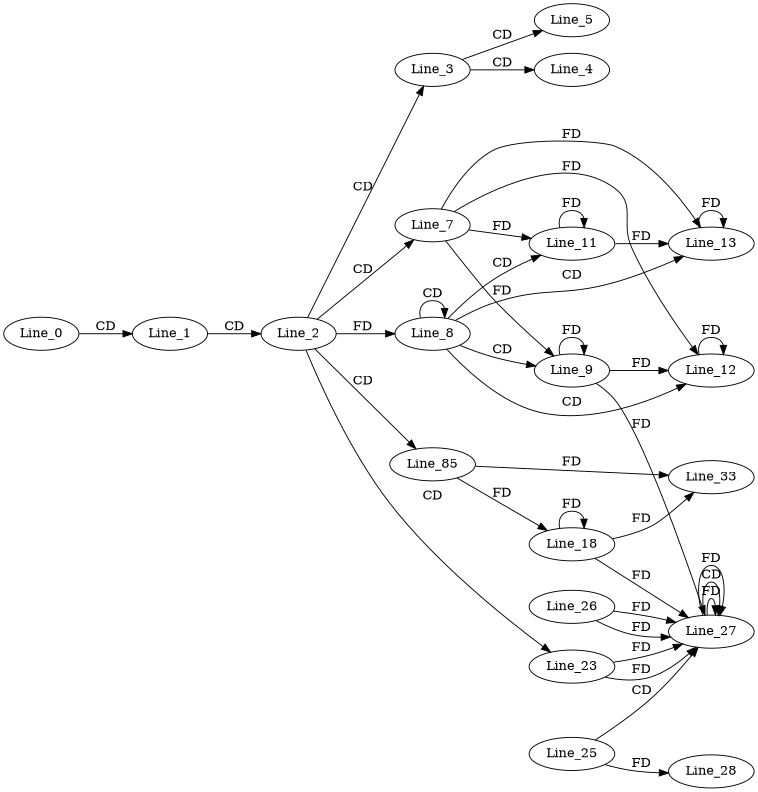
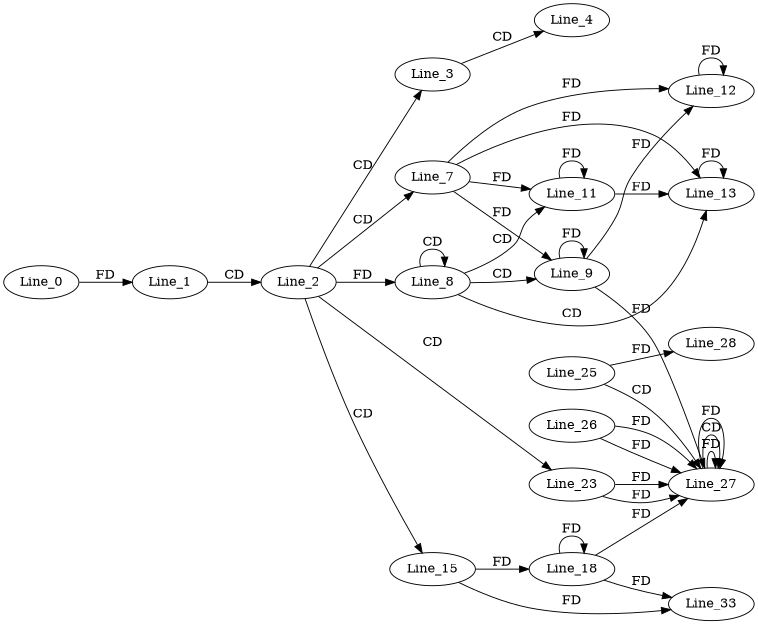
node "Line_5": removed
edge "Line_0" -> "Line_1": label "CD" -> "FD"
edge "Line_8" -> "Line_12": removed, label "CD"
node "Line_85": label "Line_85" -> "Line_15"
